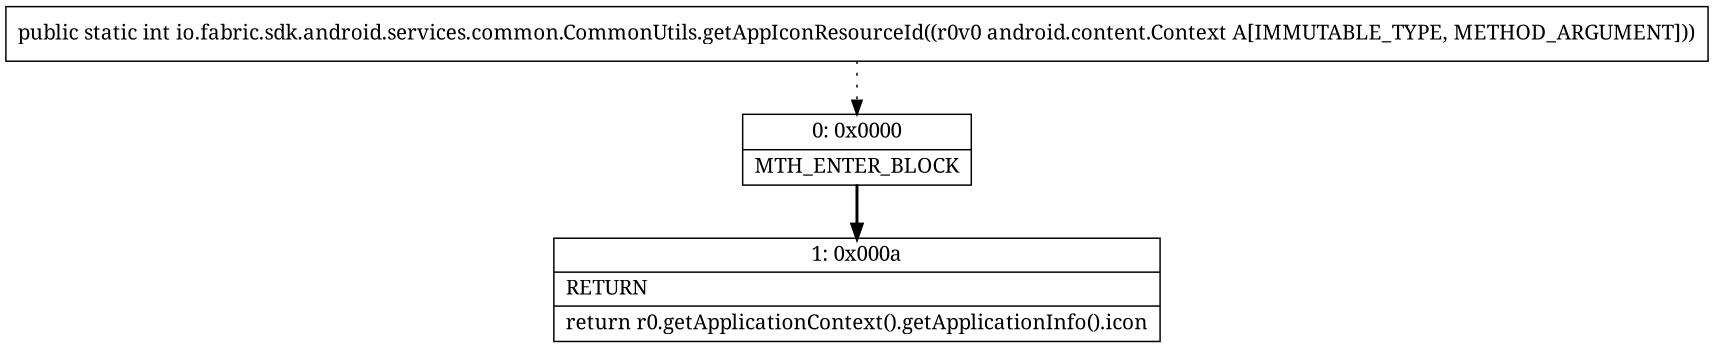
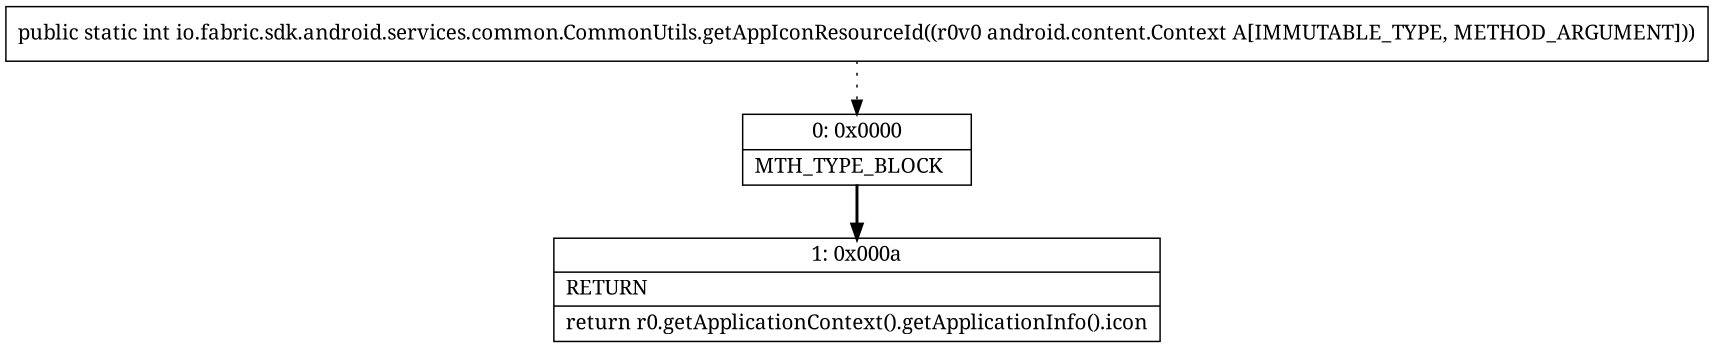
node "0: 0x0000": text "MTH_ENTER_BLOCK" -> "MTH_TYPE_BLOCK"
